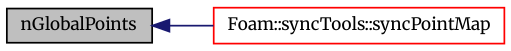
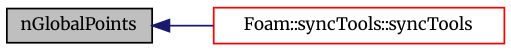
node "Foam::syncTools::syncPointMap": label "Foam::syncTools::syncPointMap" -> "Foam::syncTools::syncTools"
